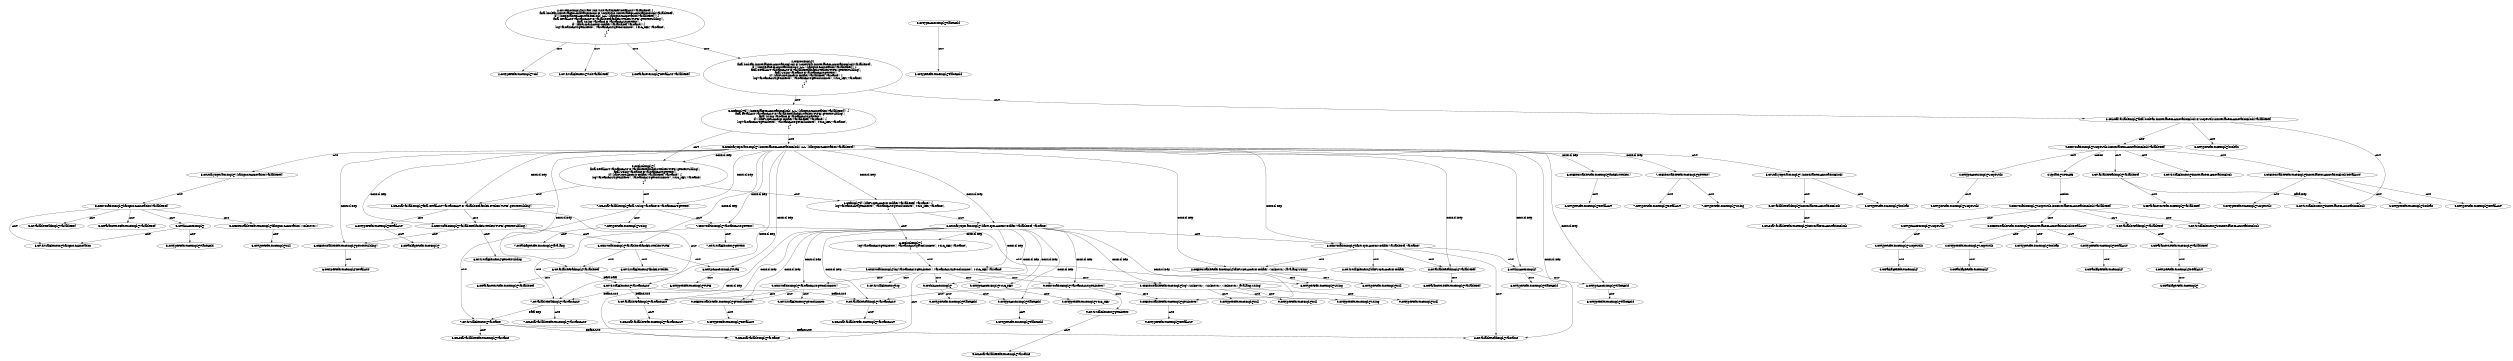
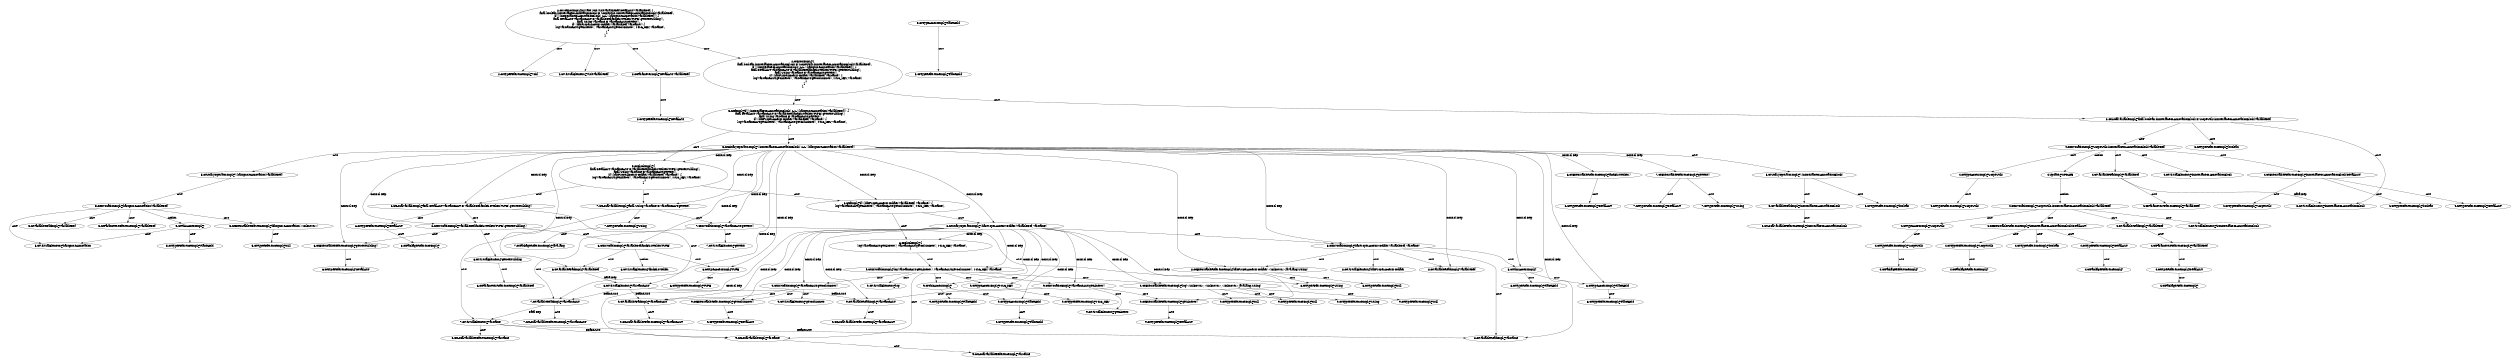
node "2:CtTypeReferenceImpl@DetailAST": added
edge "5:CtInvocationImpl@hasIgnoreAnnotation(variableDef)" -> "5:CtThisAccessImpl@": label "AST" -> "Action"
edge "6:CtInvocationImpl@variableDef.findFirstToken(TYPE)" -> "6:CtVirtualElement@findFirstToken": label "AST" -> "Action"
edge "6:CtVariableReadImpl@variableDef" -> "6:CtParameterReferenceImpl@variableDef": now "6:CtVirtualElement@getNextSibling" -> "6:CtParameterReferenceImpl@variableDef"
edge "6:CtVariableReadImpl@variableDef" -> "6:CtVirtualElement@varNameAST": label "Data Data" -> "Data Dep"
node "8:CtParameterReferenceImpl@variableDef": removed
edge "9:CtVirtualElement@getLineNo" -> "9:CtLocalVariableReferenceImpl@varName": now "9:CtLocalVariableImpl@varName" -> "9:CtLocalVariableReferenceImpl@varName"
